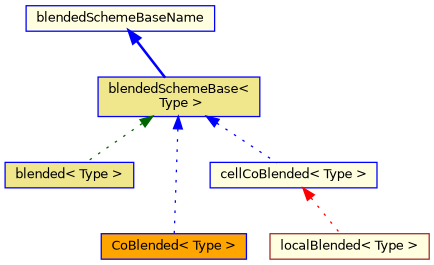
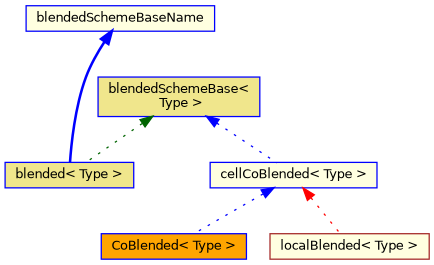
edge "blendedSchemeBase< Type >" -> "blendedSchemeBaseName": now "blended< Type >" -> "blendedSchemeBaseName"
edge "CoBlended< Type >" -> "blendedSchemeBase< Type >": now "CoBlended< Type >" -> "cellCoBlended< Type >"
